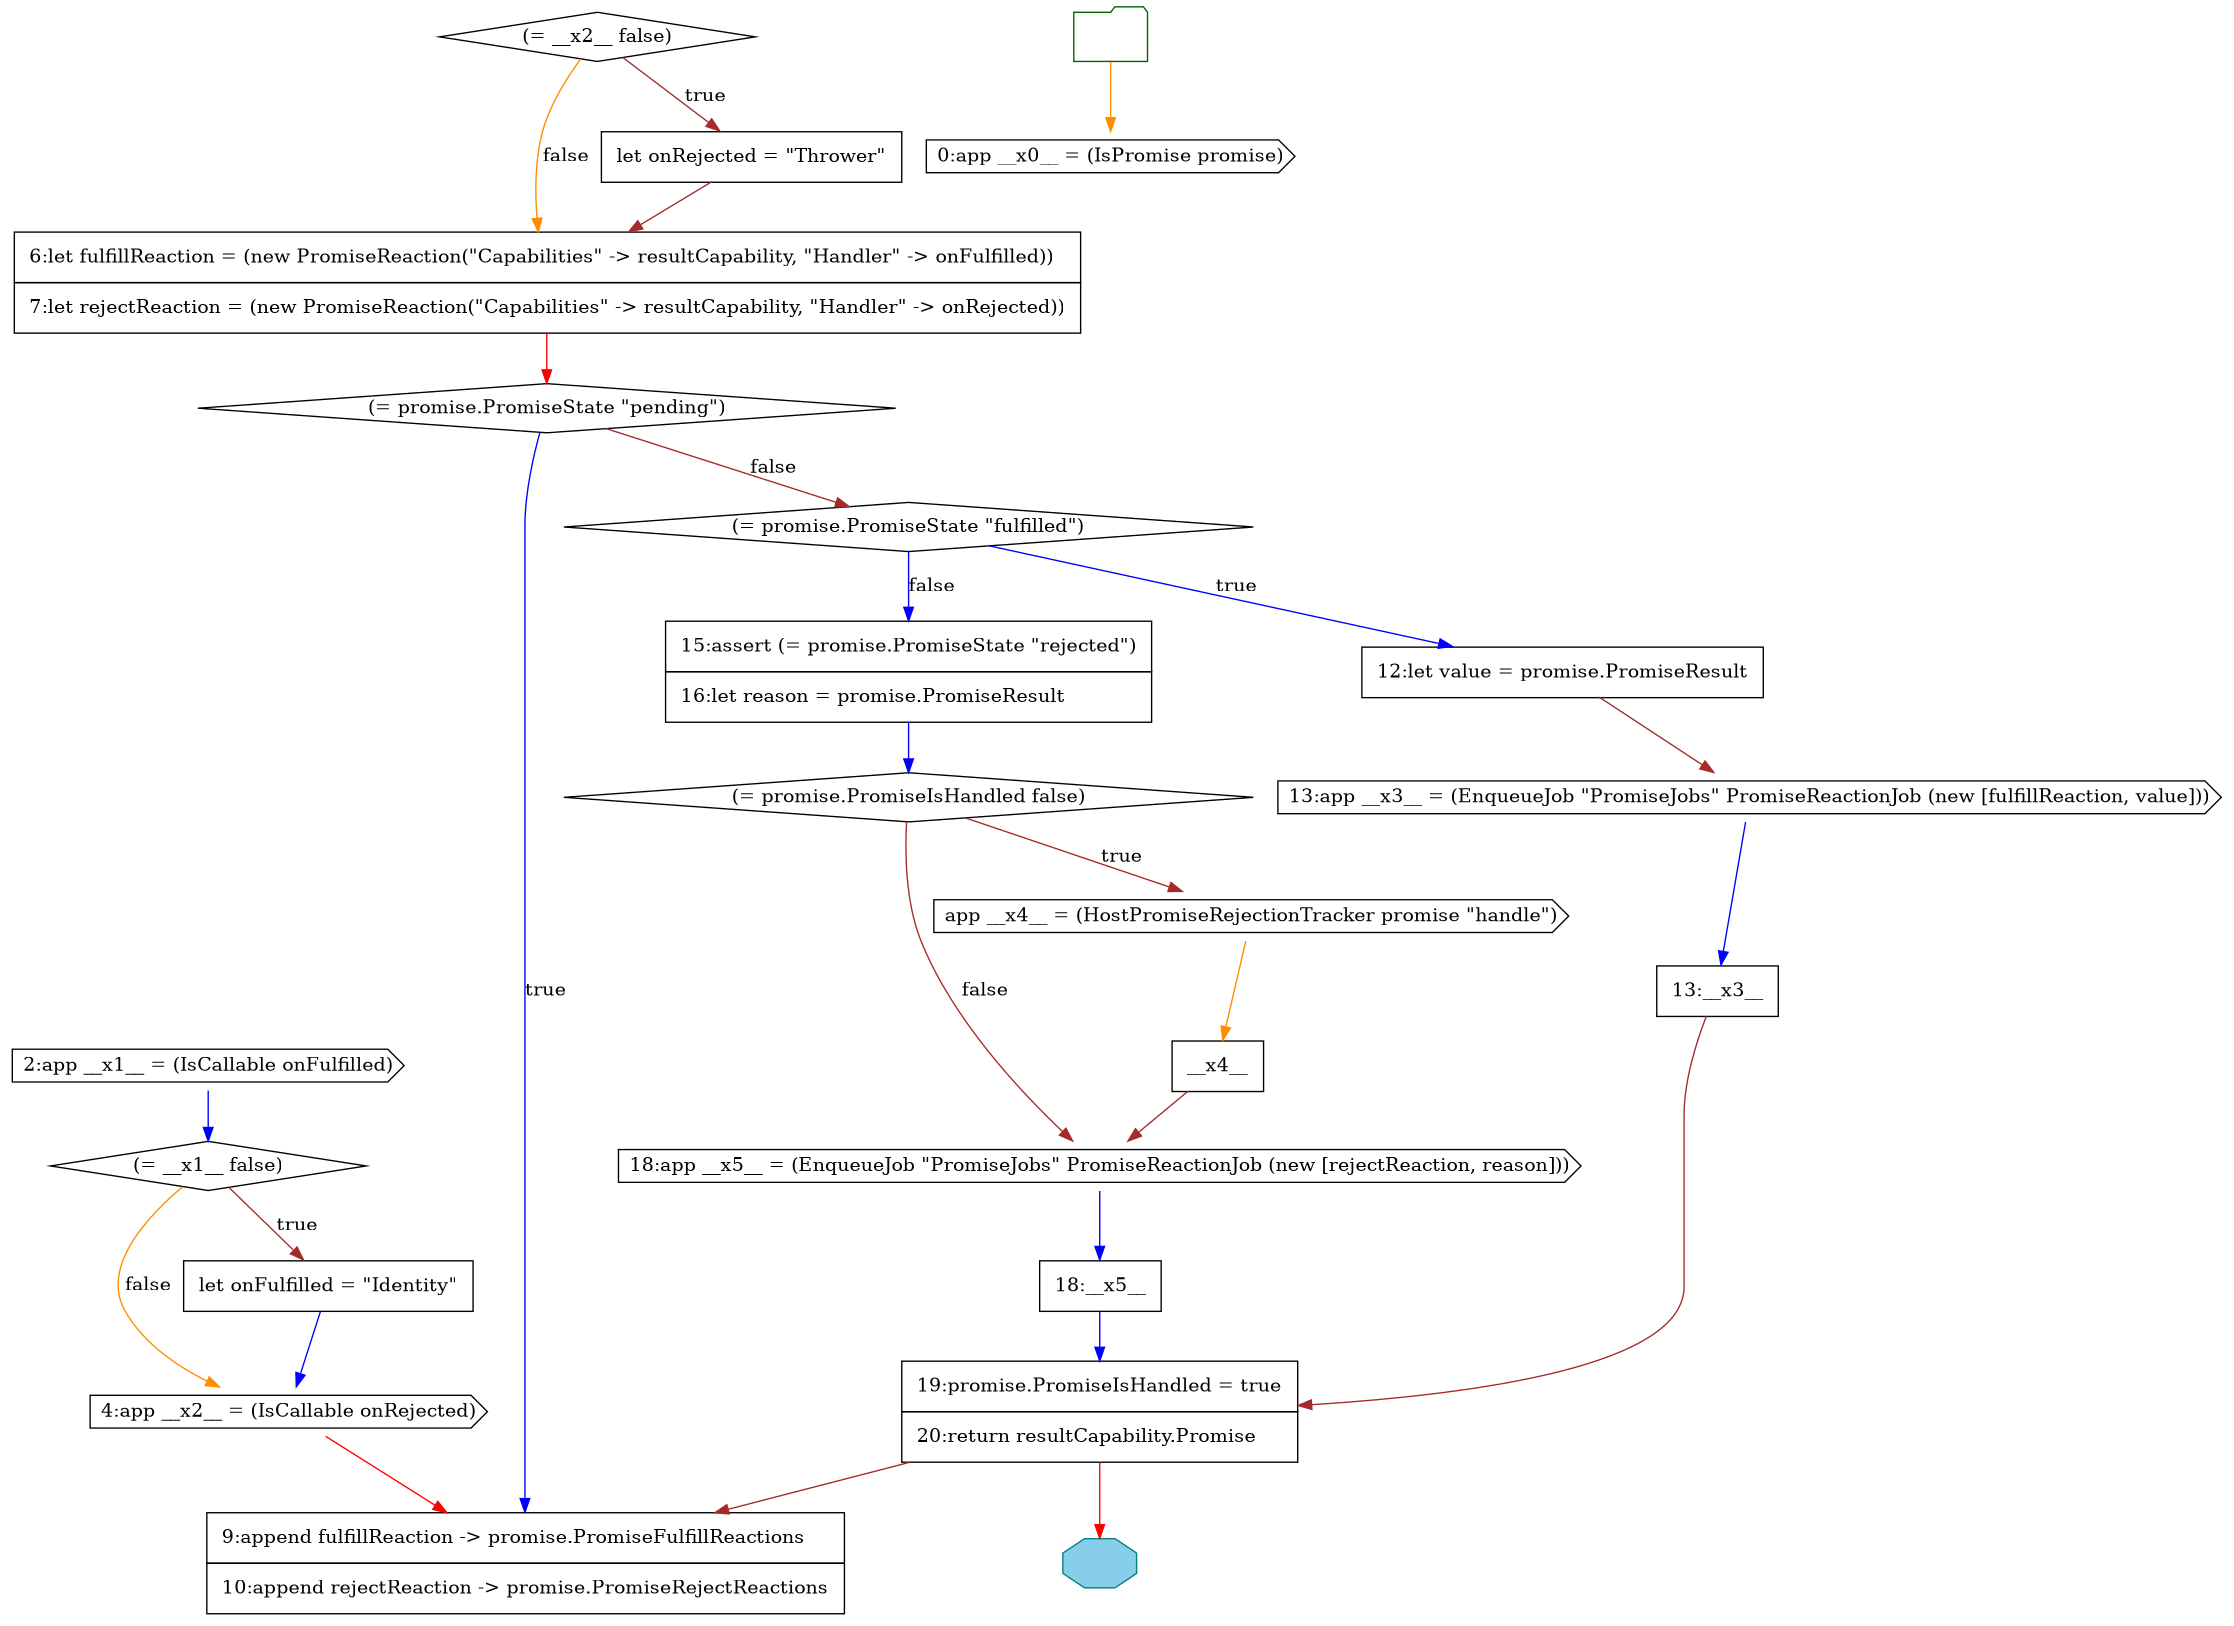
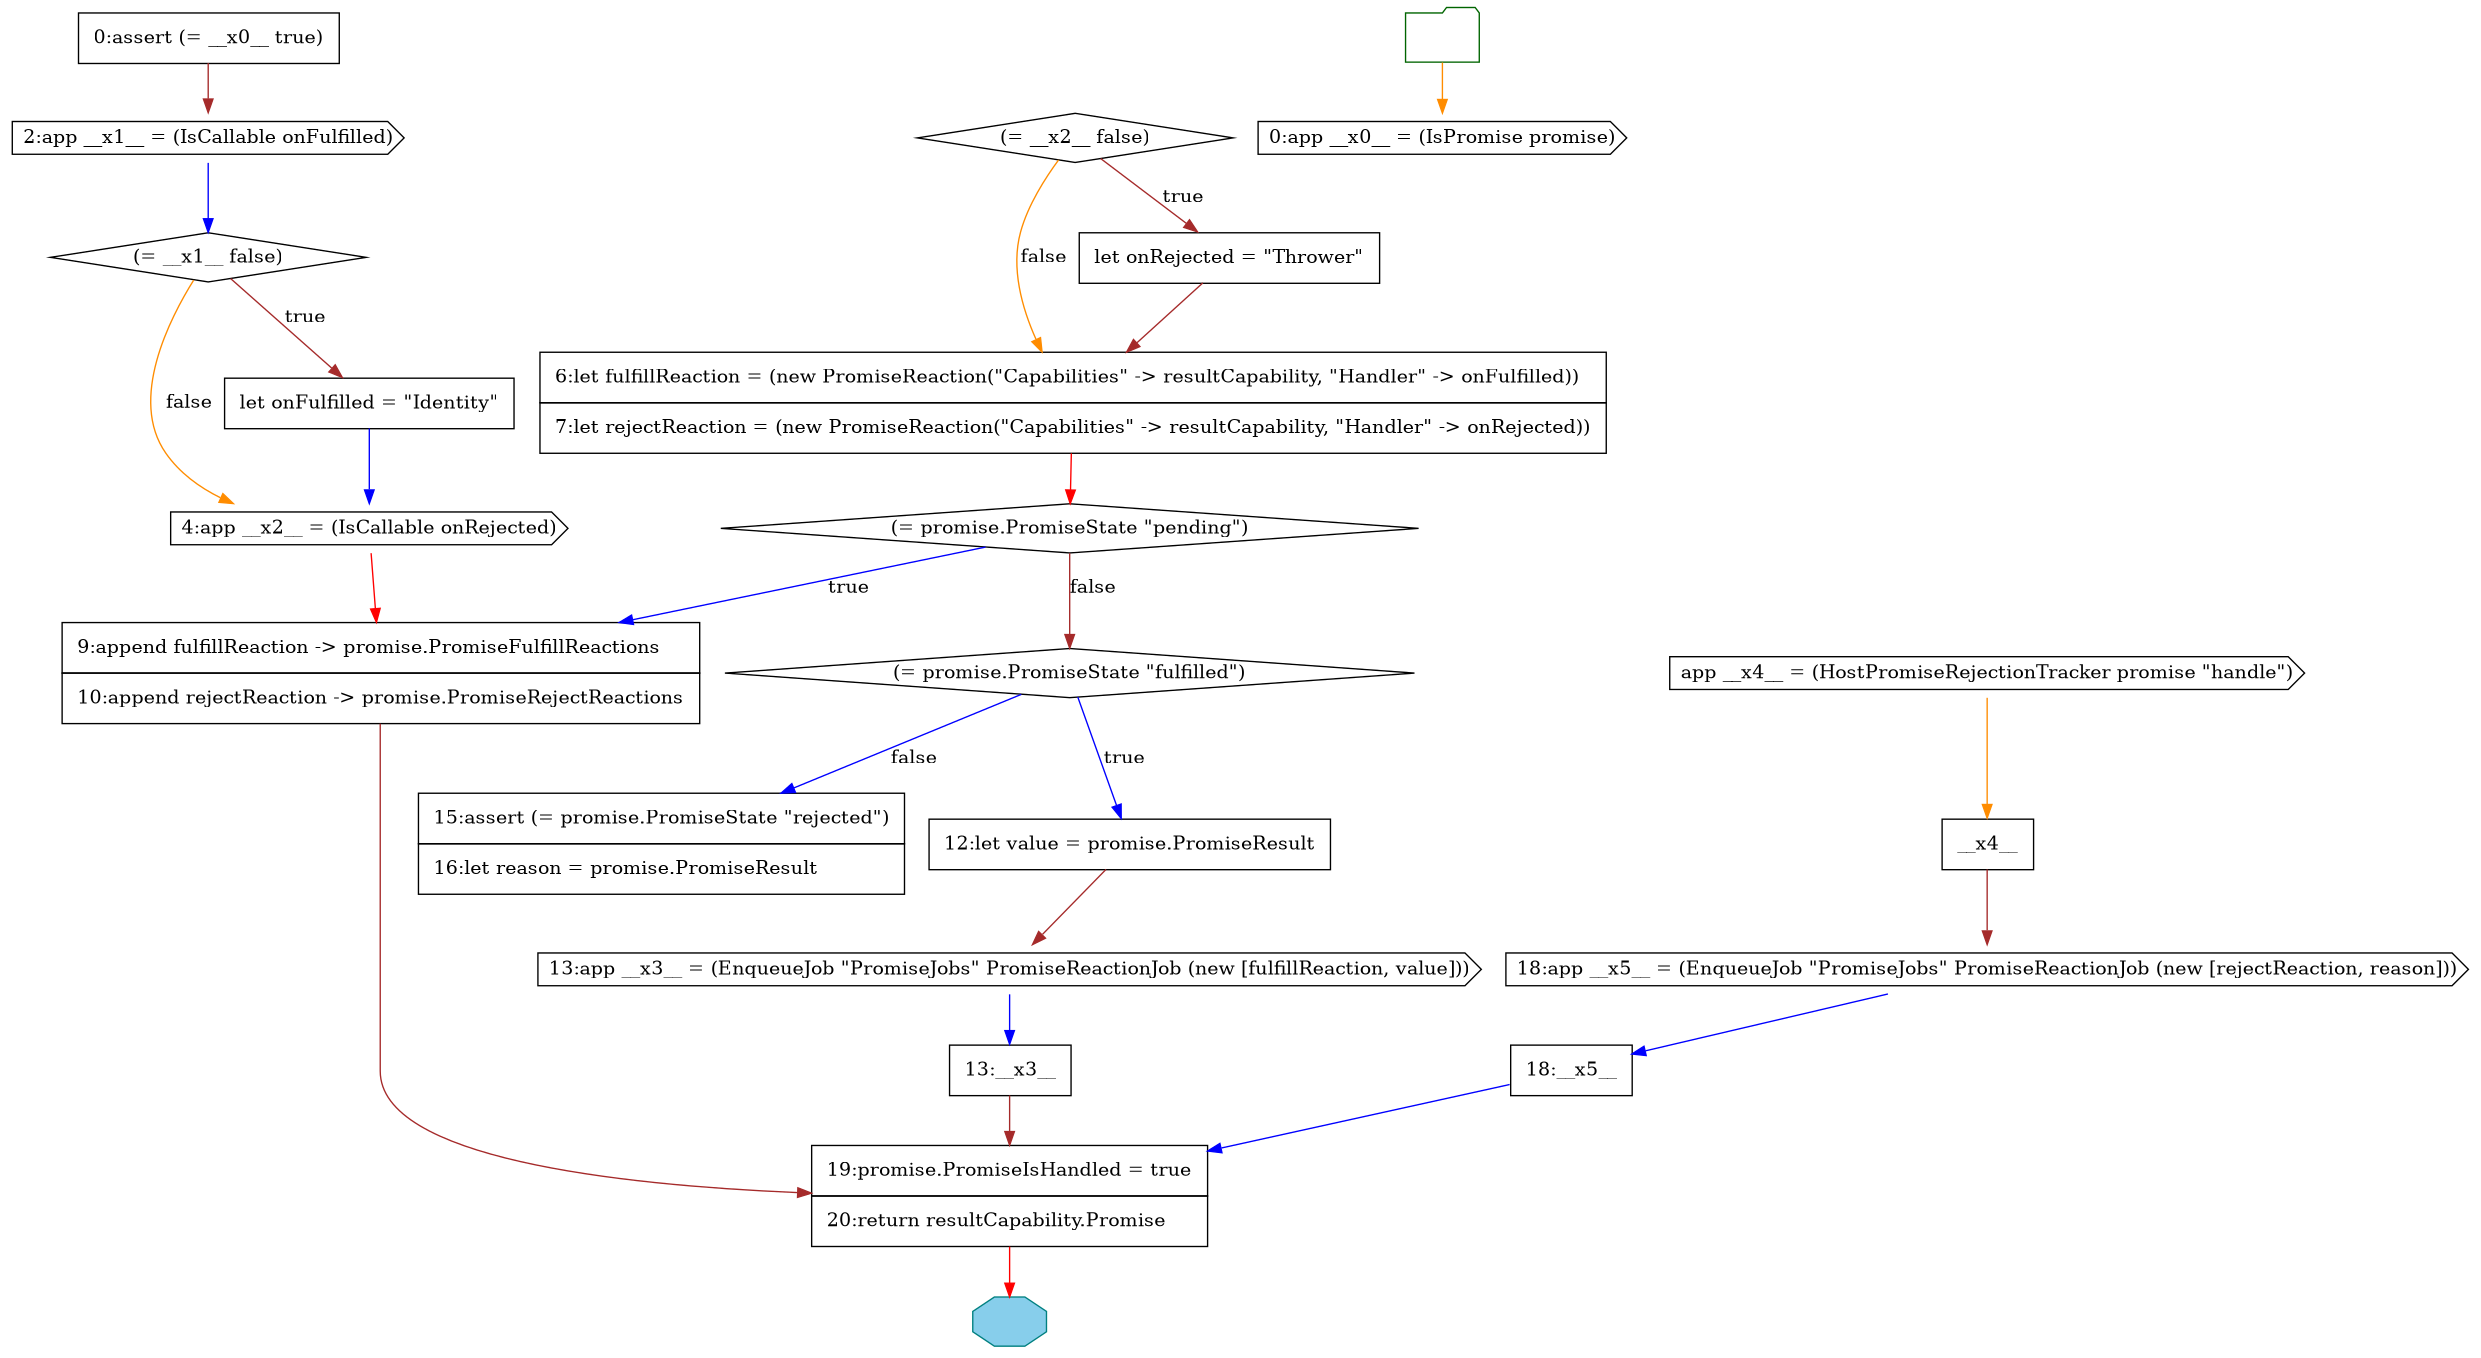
node "0:assert (= __x0__ true)": added
node "(= promise.PromiseIsHandled false)": removed
edge "19:promise.PromiseIsHandled = true" -> "9:append fulfillReaction -> promise.PromiseFulfillReactions": reversed
